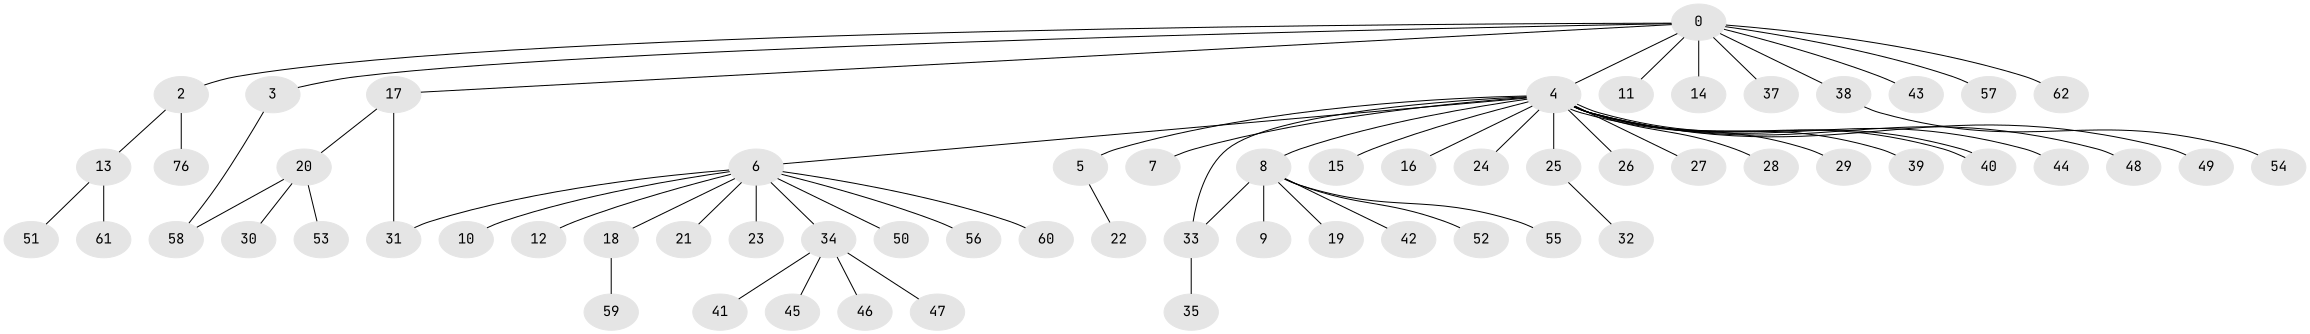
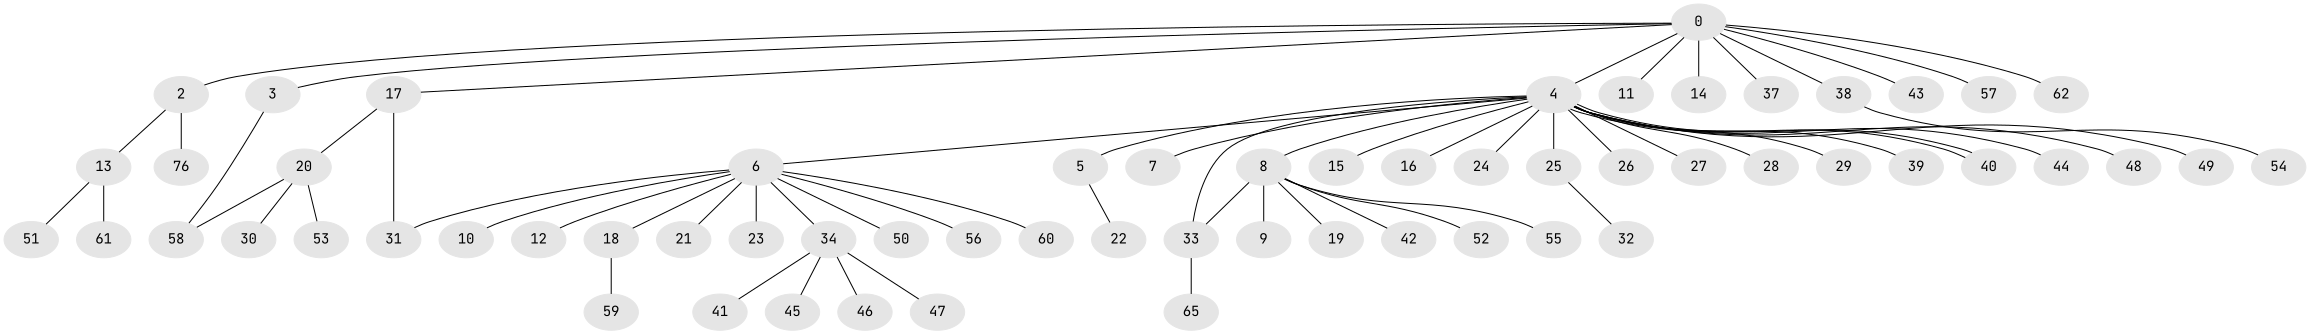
node "35": label "35" -> "65"
